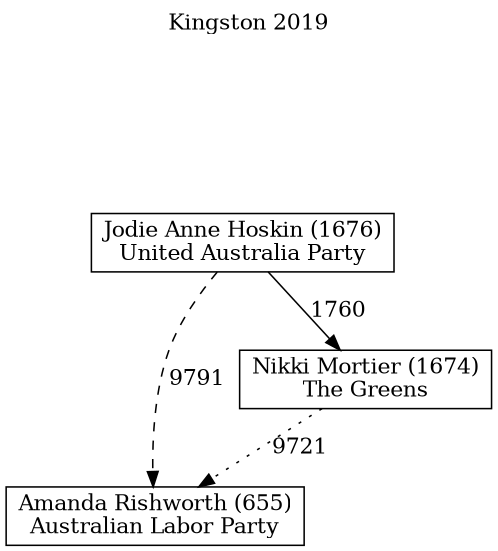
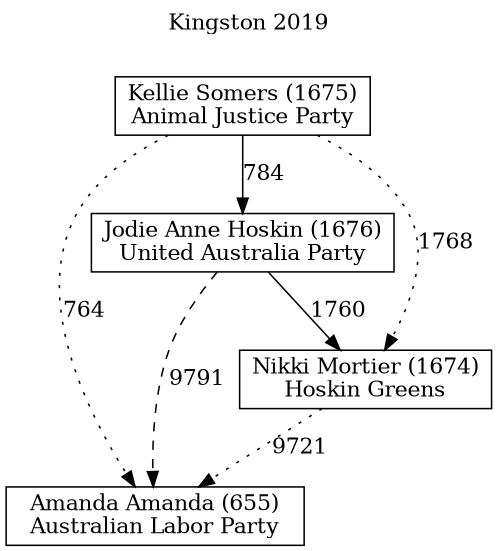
node "Kellie Somers (1675) Animal Justice Party": added
node "Nikki Mortier (1674) The Greens": label "Nikki Mortier (1674) The Greens" -> "Nikki Mortier (1674) Hoskin Greens"
node "Amanda Rishworth (655) Australian Labor Party": label "Amanda Rishworth (655) Australian Labor Party" -> "Amanda Amanda (655) Australian Labor Party"
